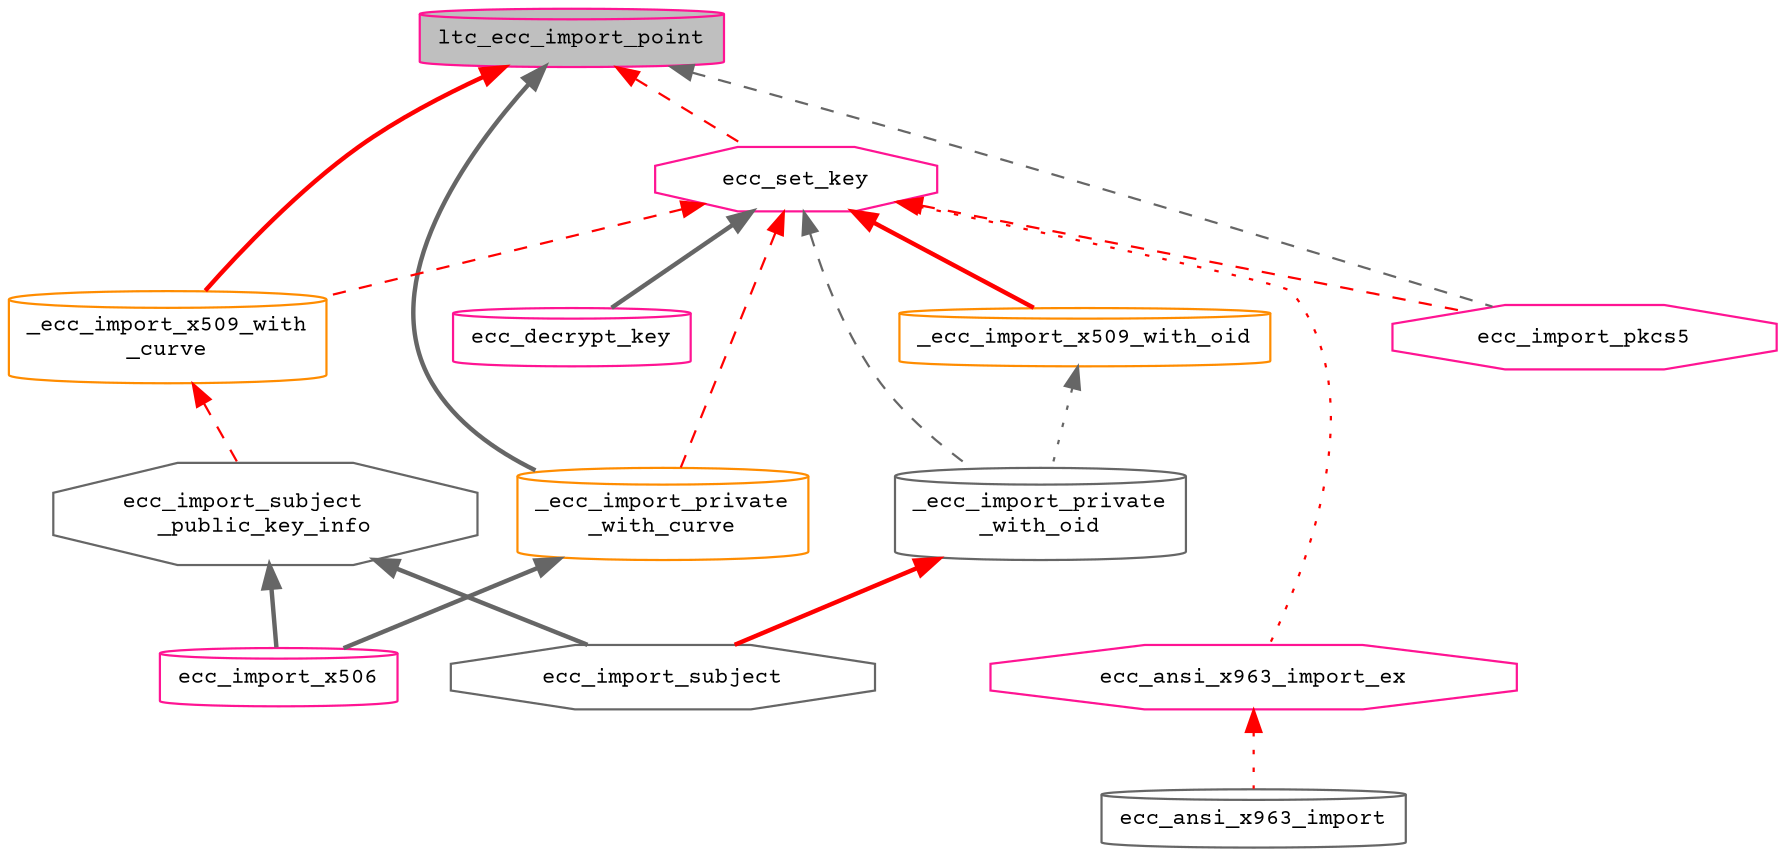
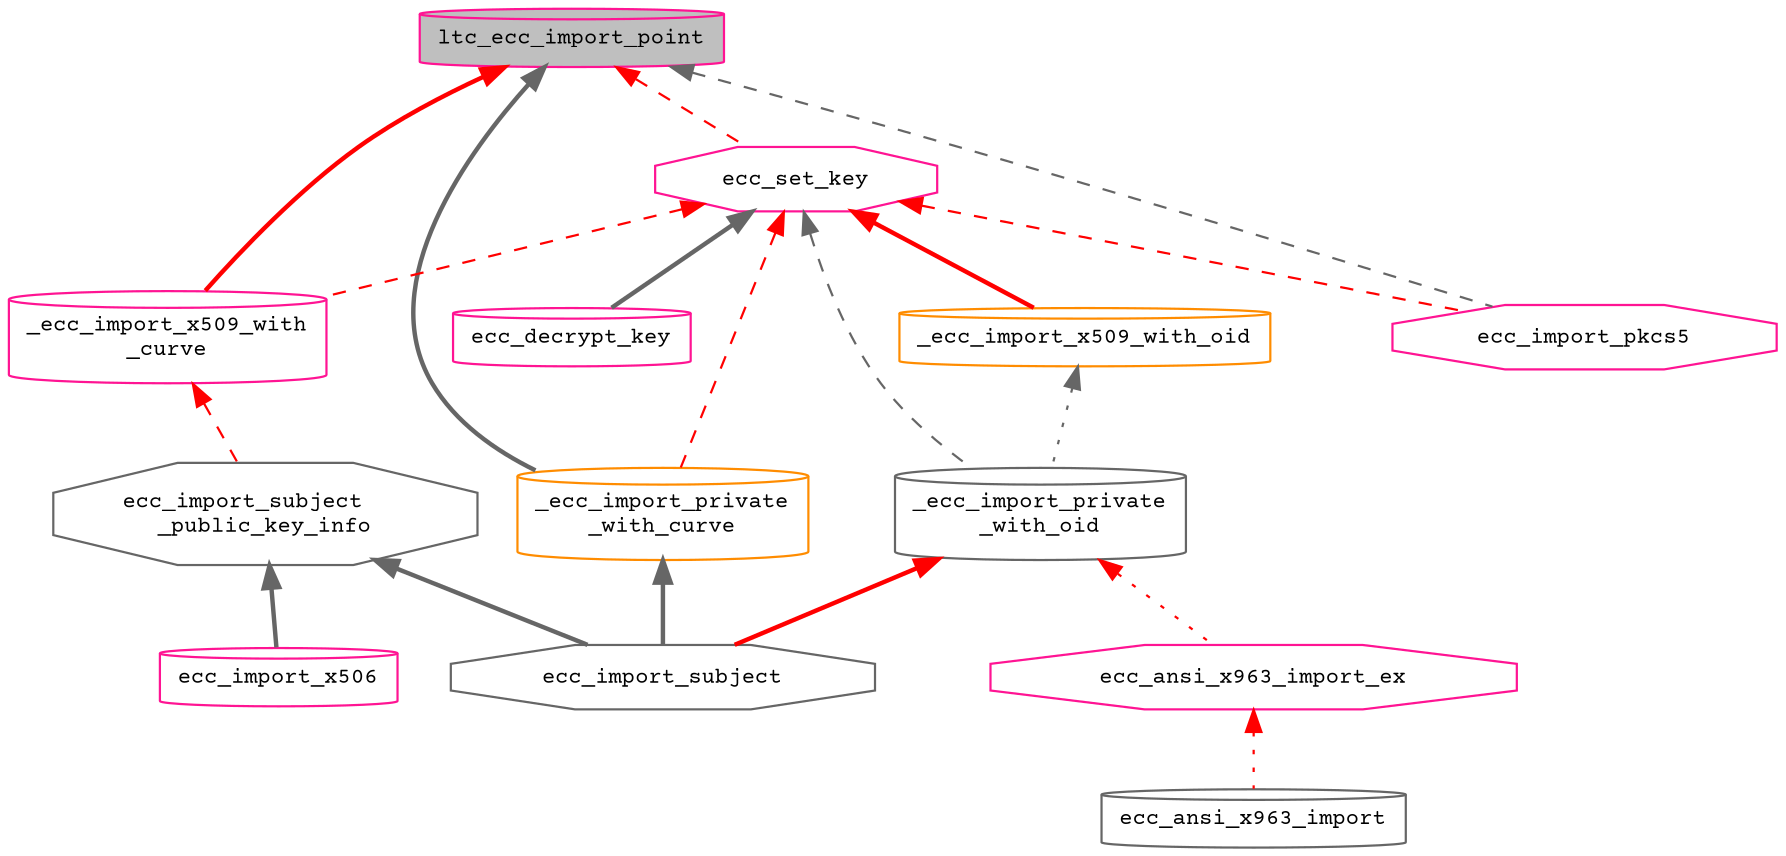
edge "ecc_ansi_x963_import_ex" -> "ecc_set_key": now "ecc_ansi_x963_import_ex" -> "_ecc_import_private _with_oid"
node "_ecc_import_x509_with _curve": color darkorange -> deeppink
edge "ecc_import_x506" -> "_ecc_import_private _with_curve": now "ecc_import_subject" -> "_ecc_import_private _with_curve"
